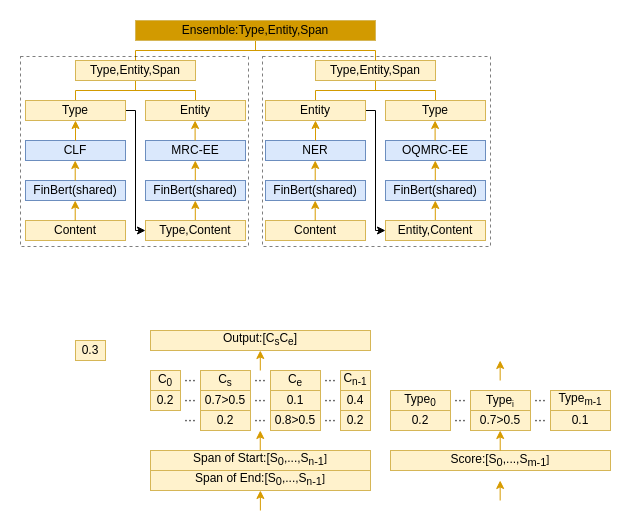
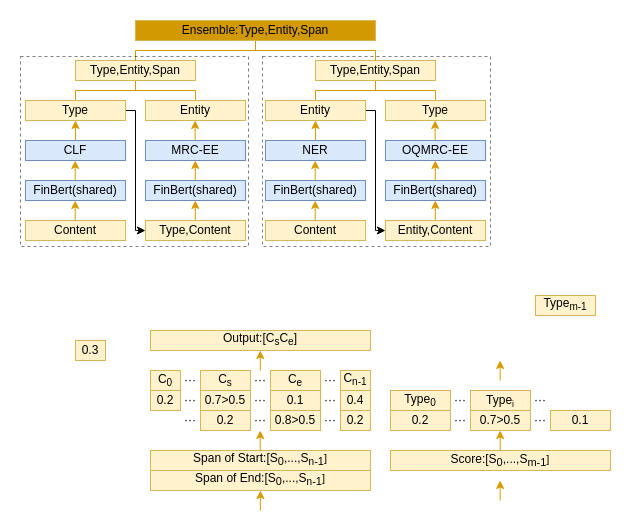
node "Typem-1": moved (581, 401) -> (566, 306)
